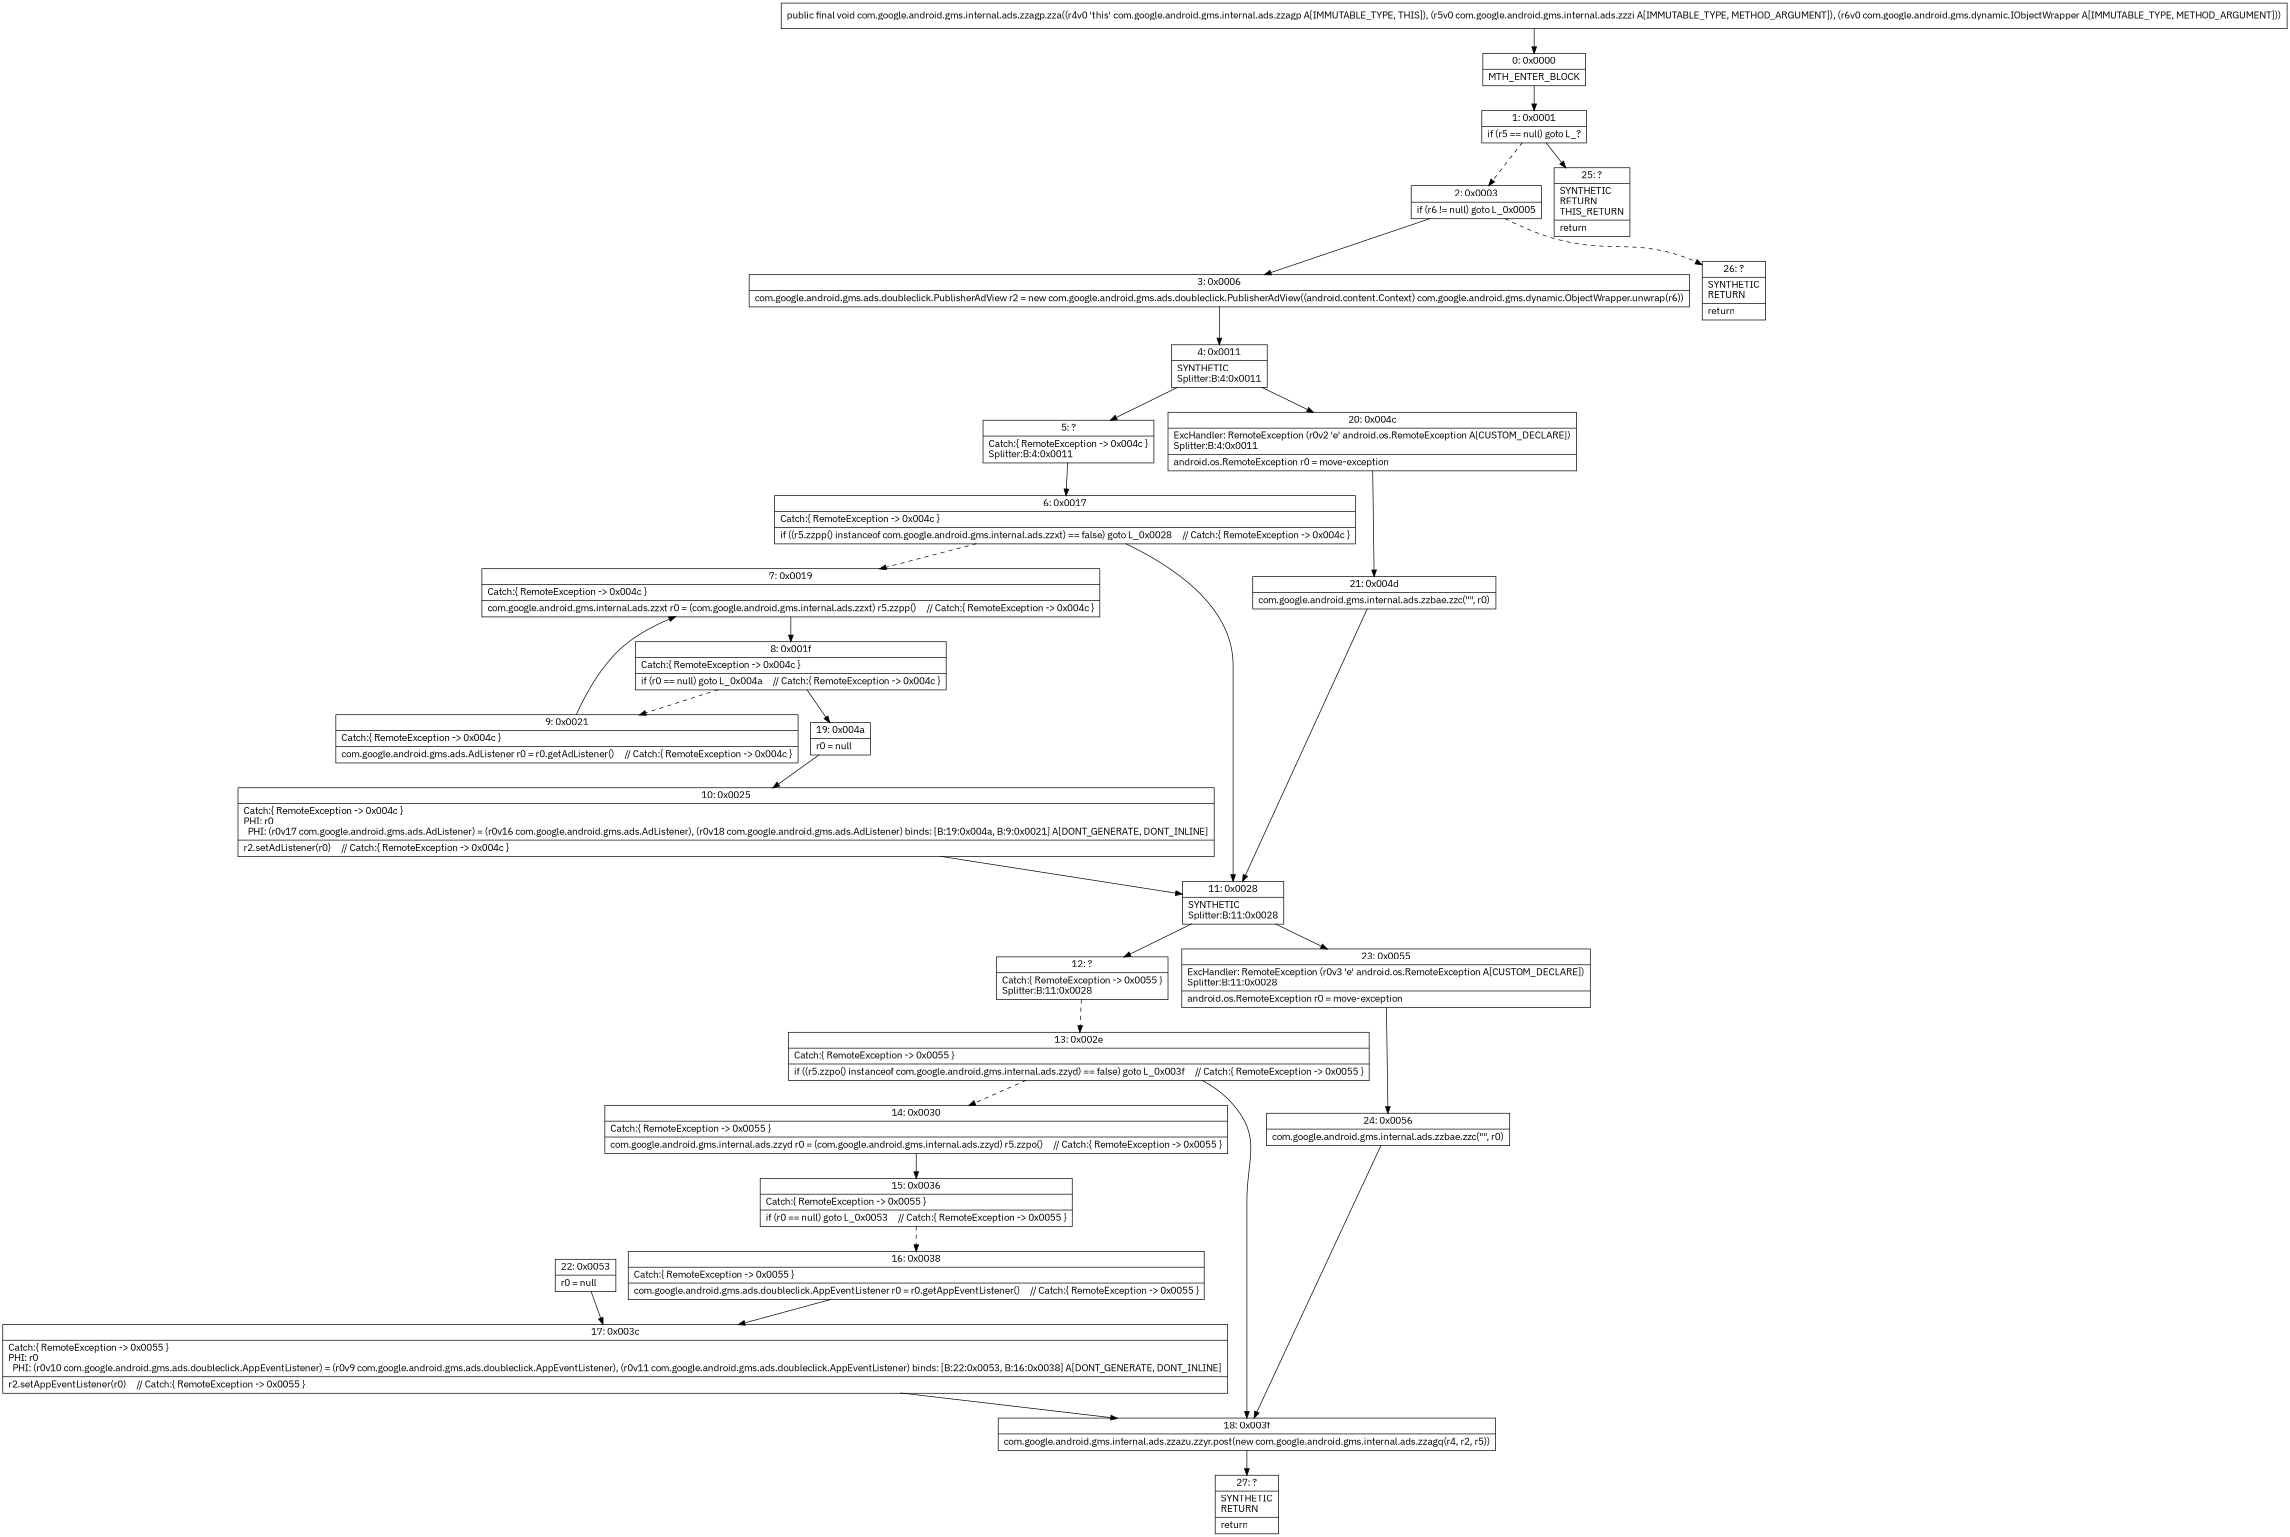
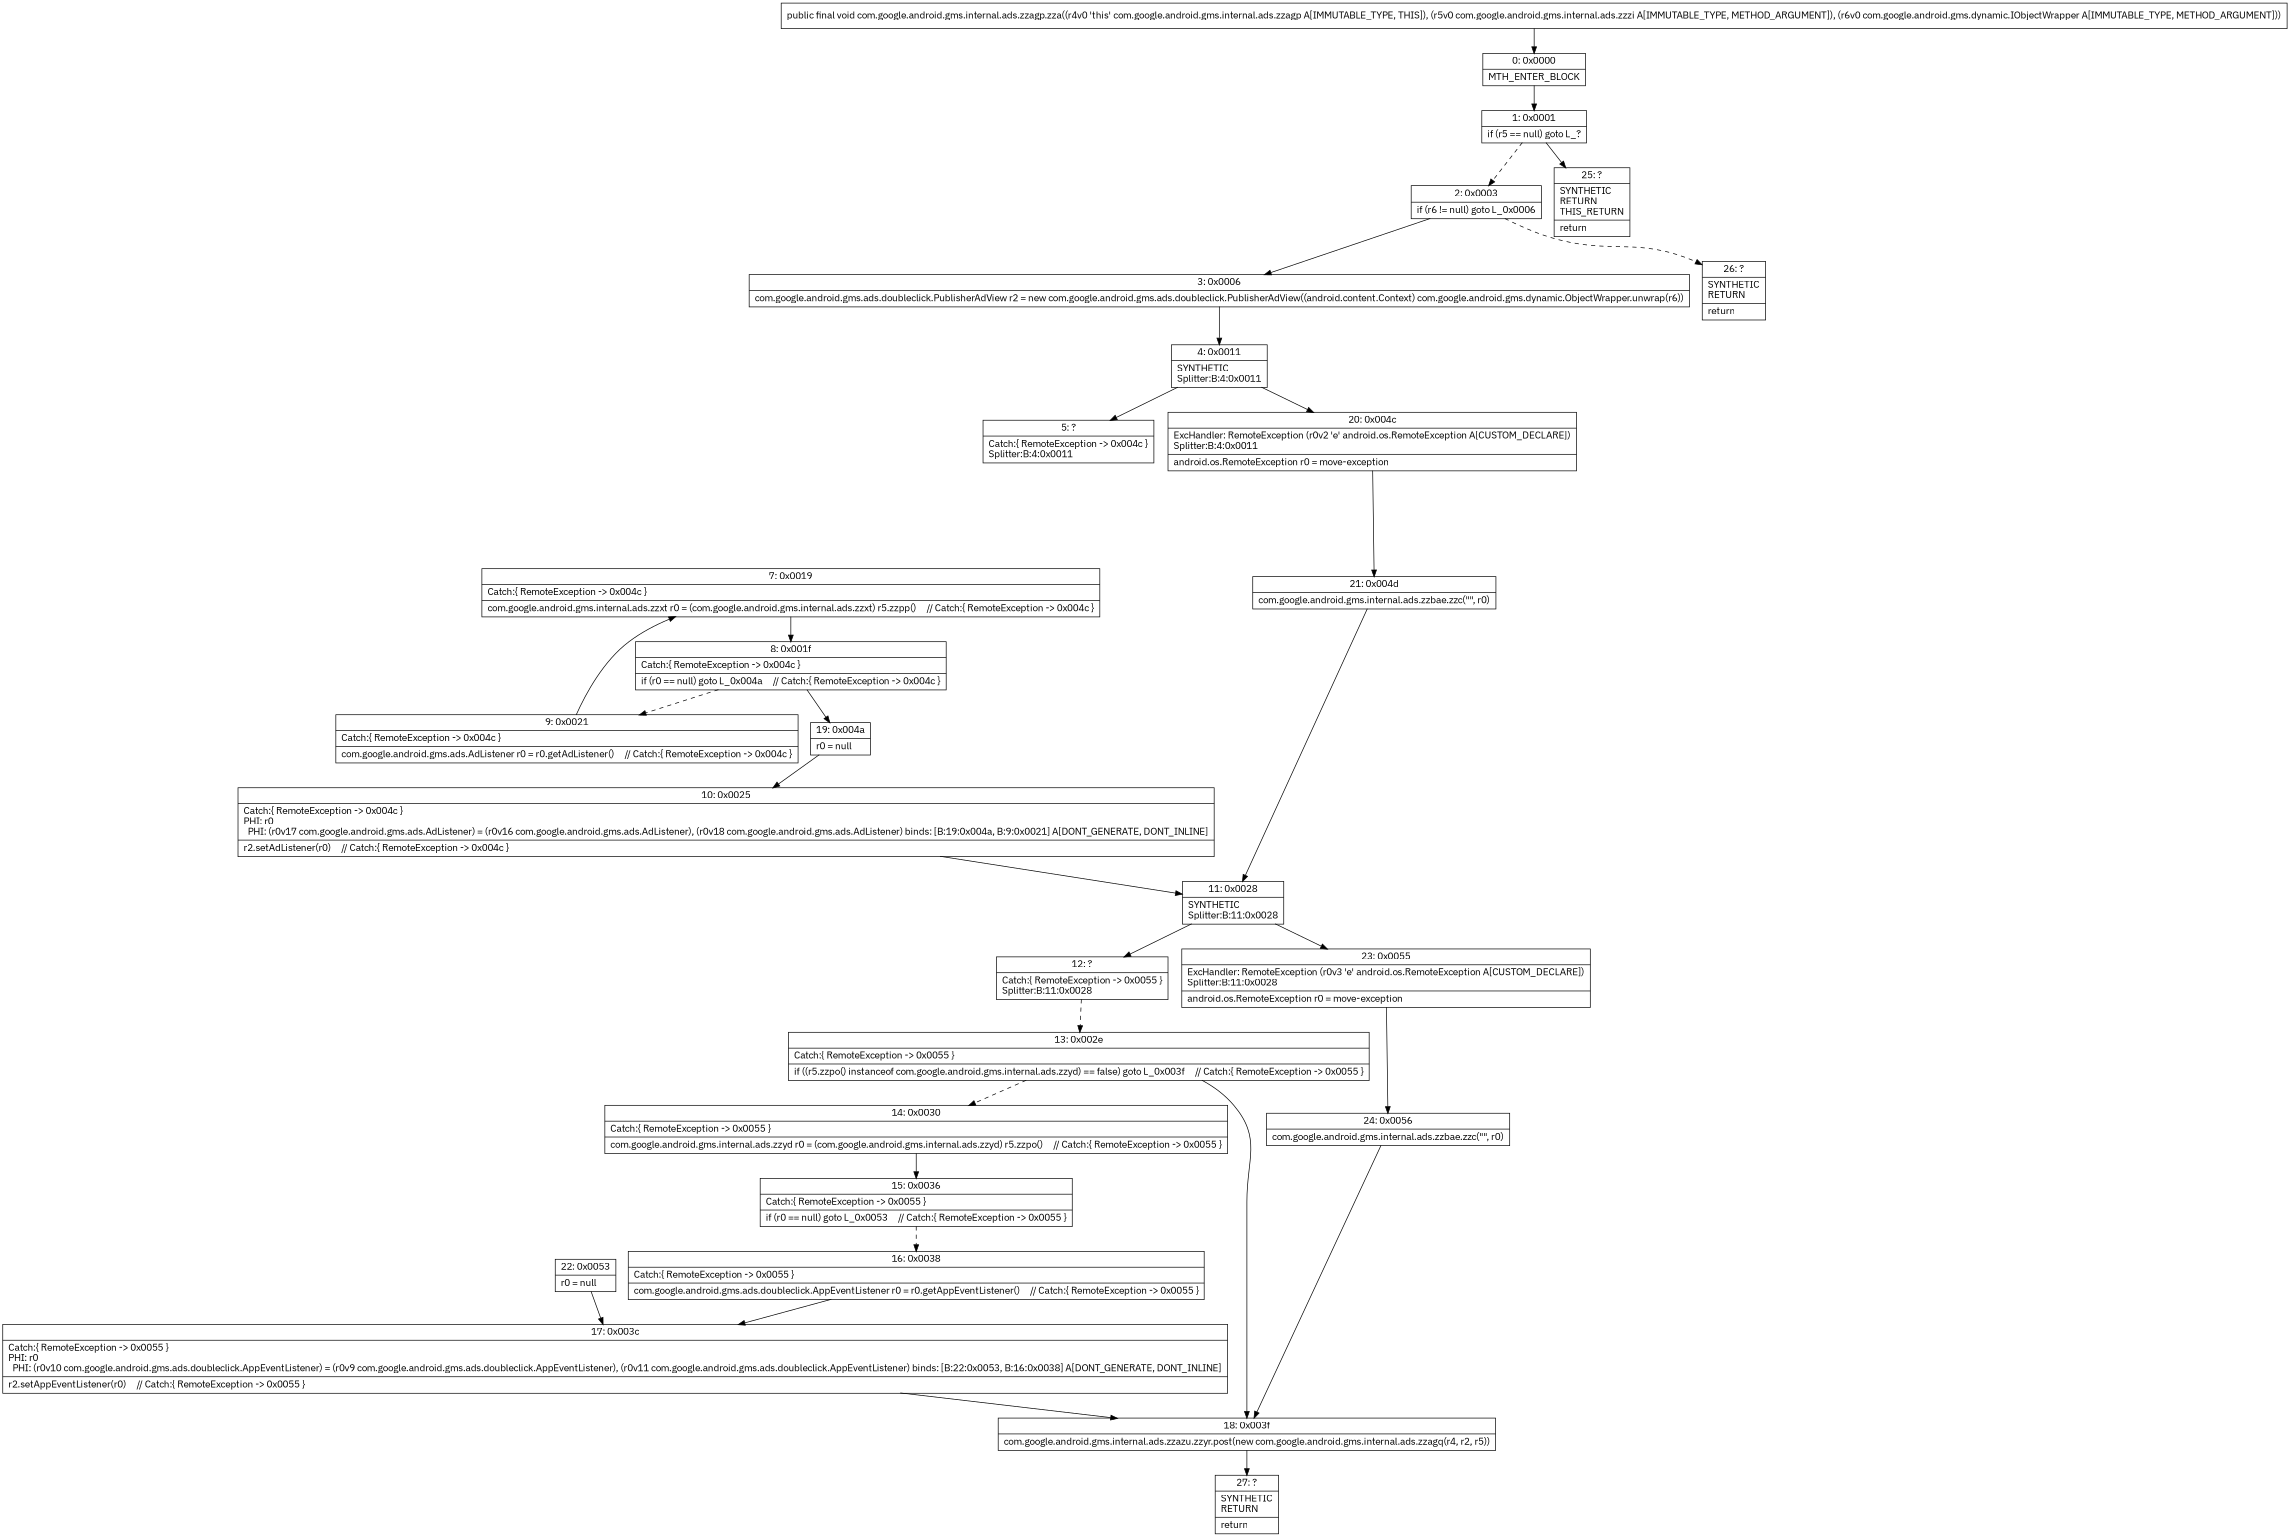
node "2: 0x0003": text "if (r6 != null) goto L_0x0005" -> "if (r6 != null) goto L_0x0006"
node "6: 0x0017": removed
